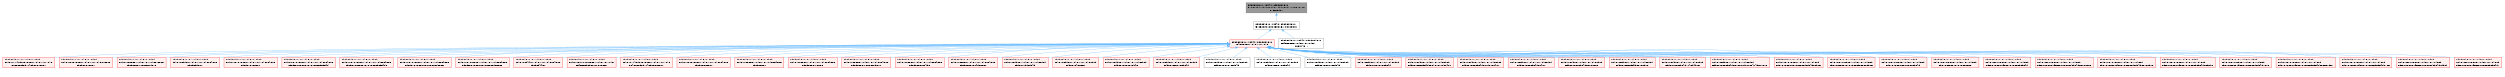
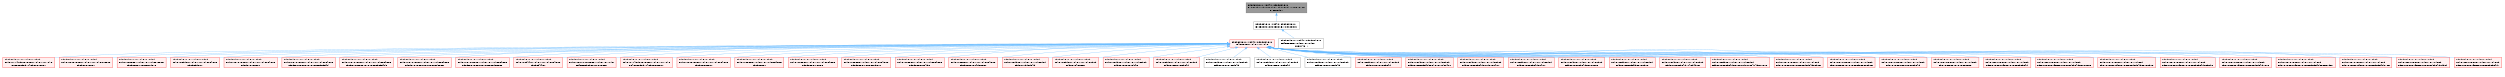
edge "PiPiCSharp.Utils.PiPiCSharp DelegateInvoker.Invoke" -> "PiPiCSharp.Utils.PiPiCSharp ExceptionDispatcher.Dispatch": removed
